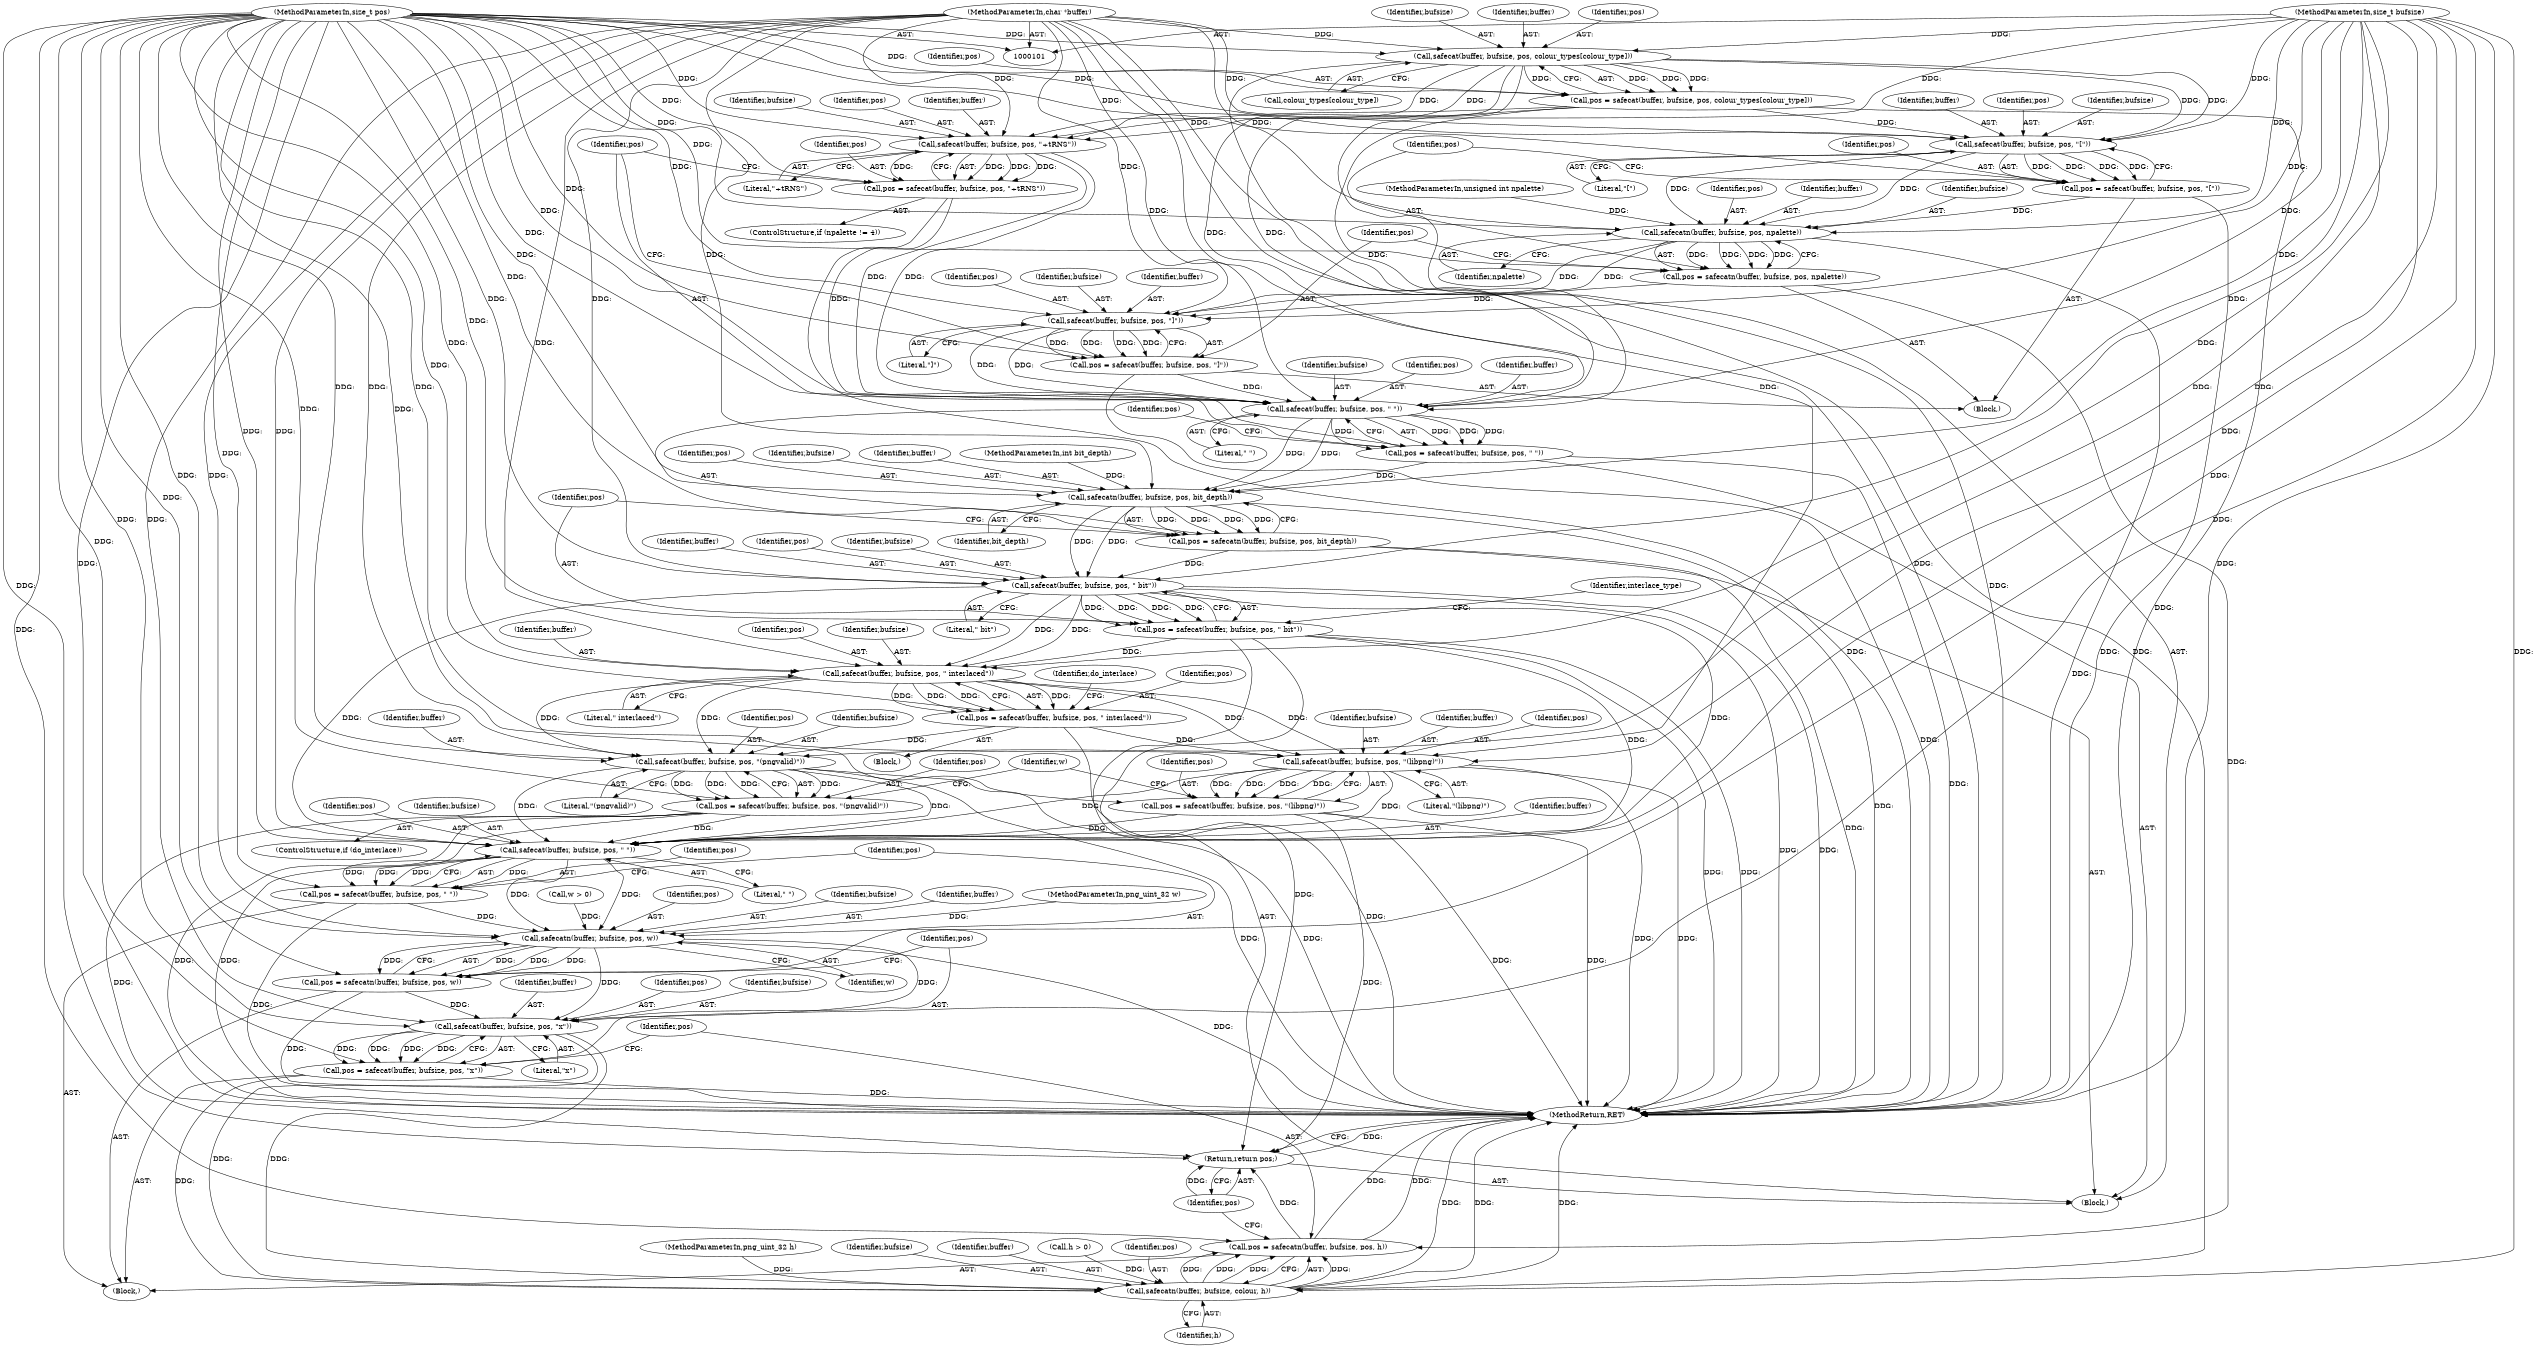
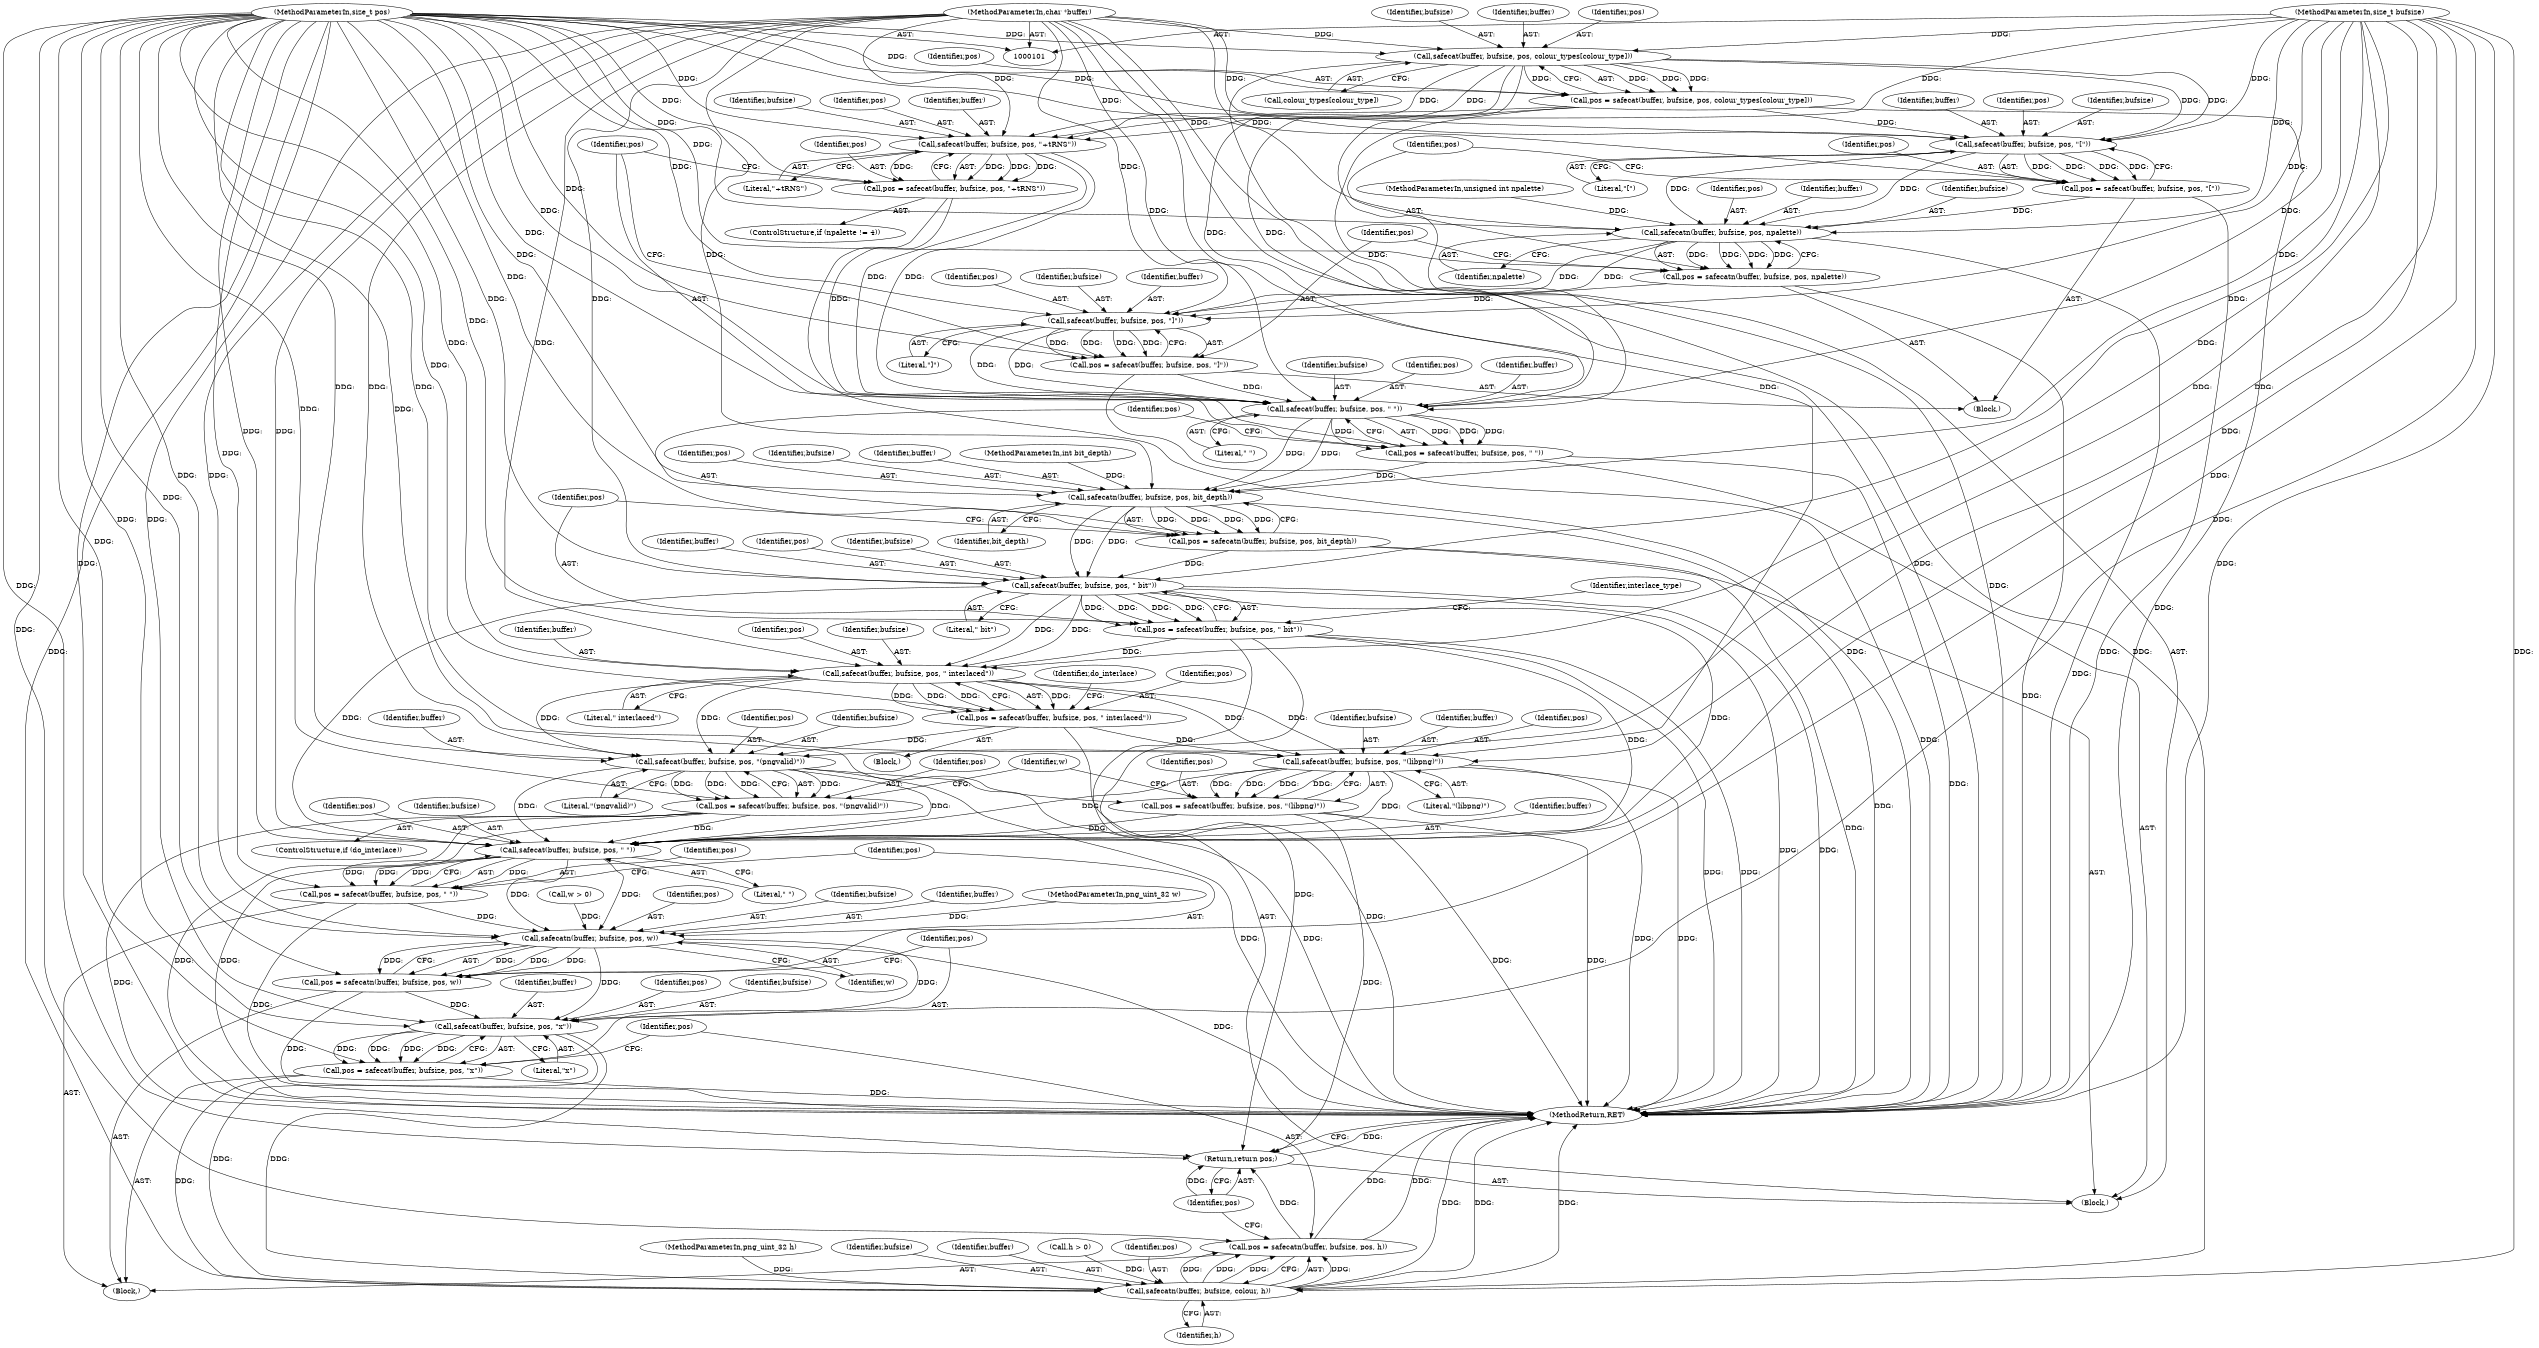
edge "(Call,pos = safecatn(buffer, bufsize, pos, npalette))" -> "(Call,pos = safecatn(buffer, bufsize, pos, h))": now "(Call,pos = safecatn(buffer, bufsize, pos, npalette))" -> "(MethodReturn,RET)"
edge "(MethodParameterIn,size_t pos)" -> "(Call,safecatn(buffer, bufsize, colour, h))": added, label "DDG:"
